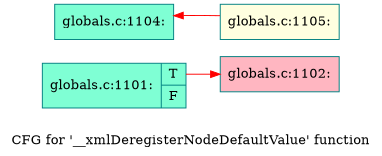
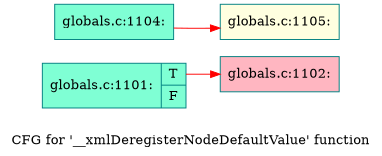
edge "globals.c:1105:" -> "globals.c:1104:": reversed
